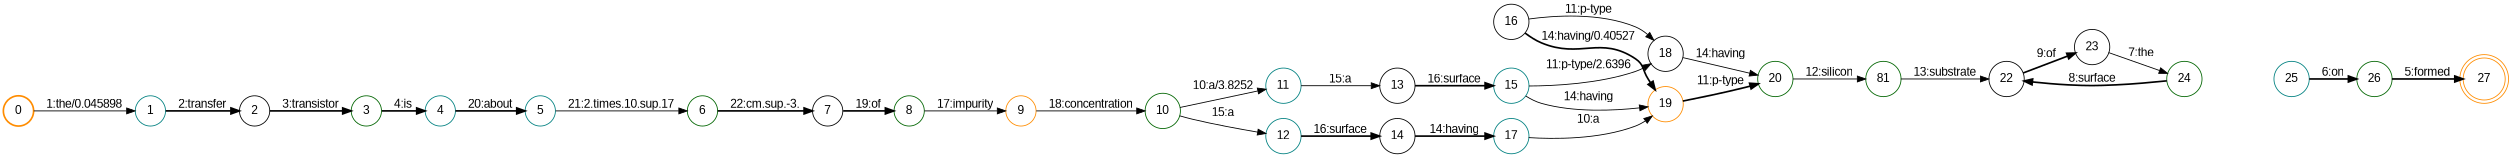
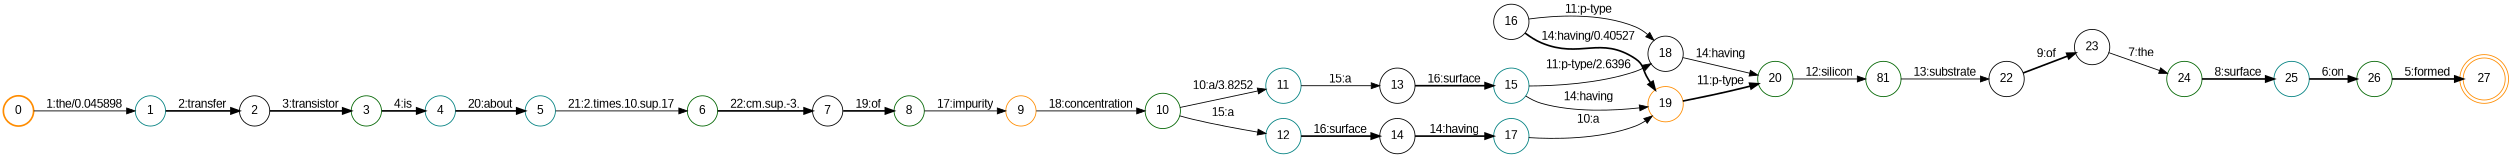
edge "24" -> "22": now "24" -> "25"
